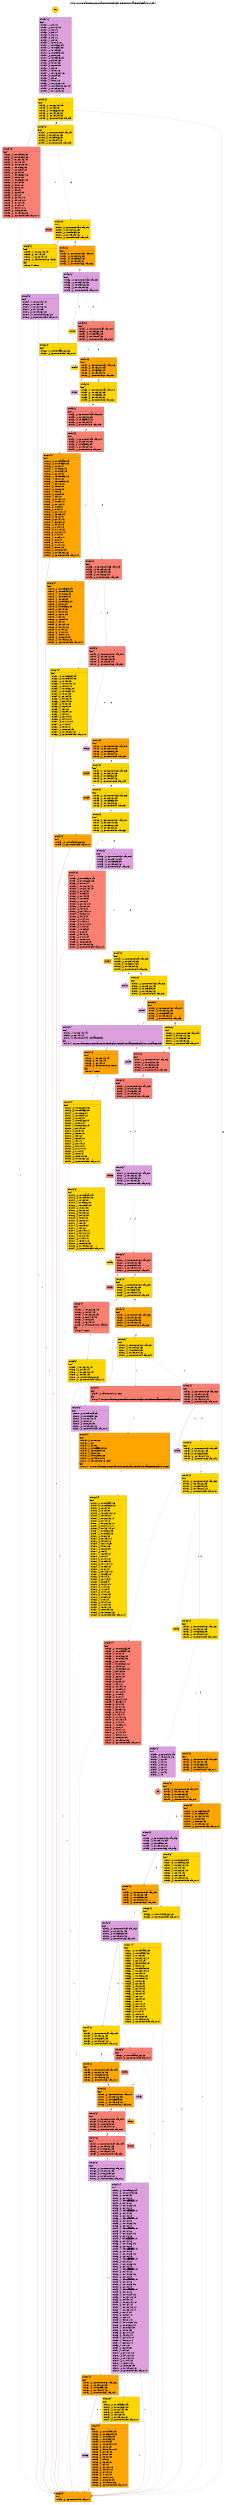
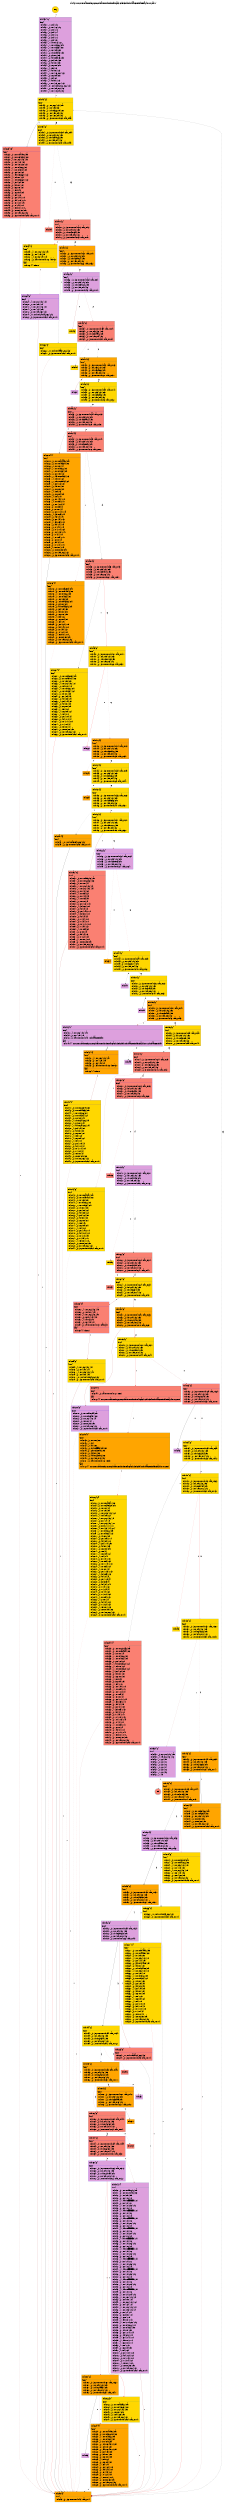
node "0x401a00 [28]": fillcolor gold -> salmon
node "0x401afc [28]": fillcolor salmon -> gold
edge "0x401e0c [28]" -> "0x401e28 [28]": now "0x401df0 [28]" -> "0x401e28 [28]"
